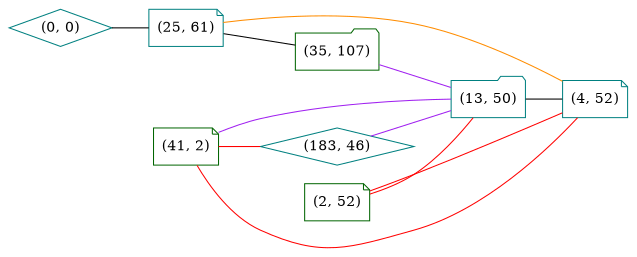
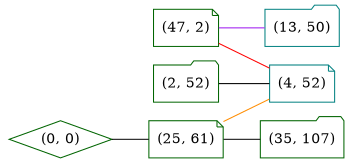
node "(0, 0)": color teal -> darkgreen
node "(25, 61)": color teal -> darkgreen
edge "(35, 107)" -- "(13, 50)": removed
edge "(13, 50)" -- "(4, 52)": removed
node "(41, 2)": label "(41, 2)" -> "(47, 2)"
node "(183, 46)": removed
edge "(4, 52)" -- "(2, 52)": color red -> black
edge "(13, 50)" -- "(2, 52)": removed
node "(2, 52)": shape note -> folder
